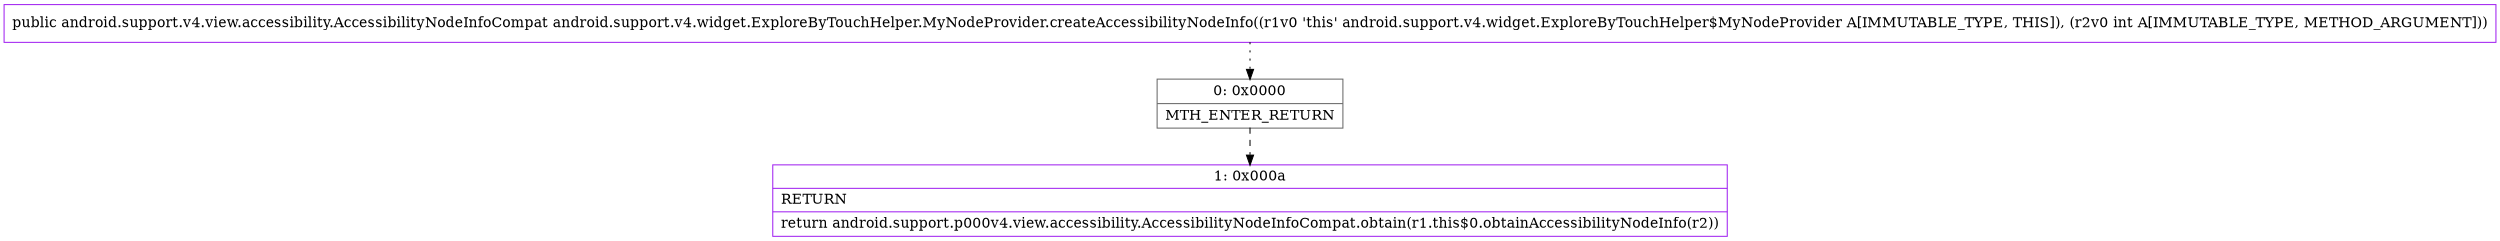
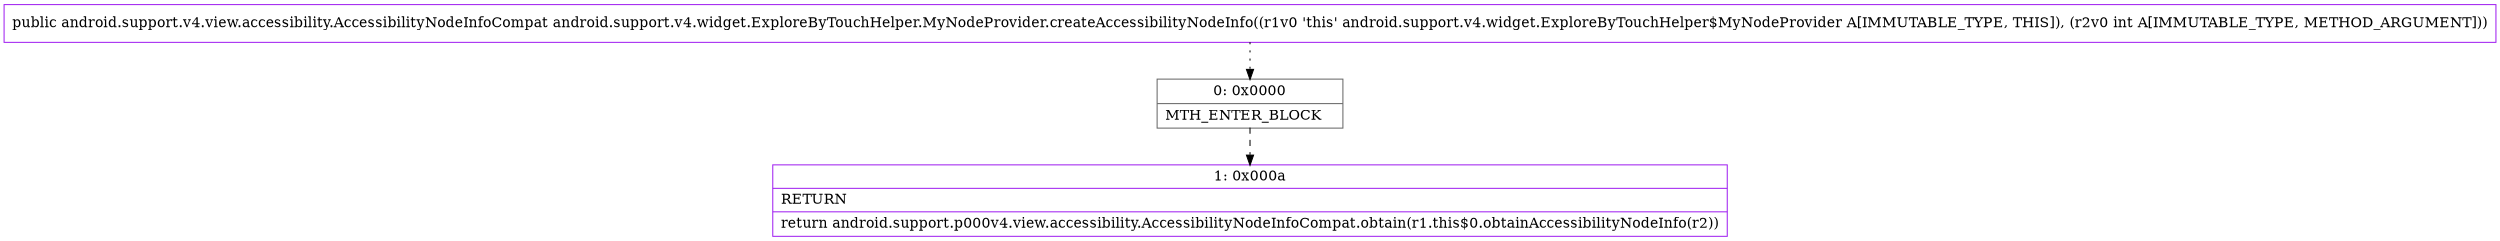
node "0: 0x0000": text "MTH_ENTER_RETURN" -> "MTH_ENTER_BLOCK"
